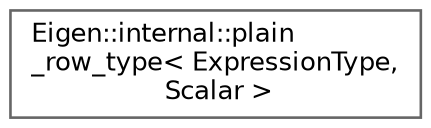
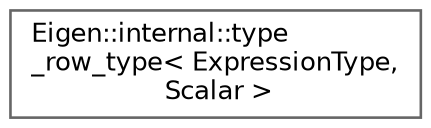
node "Eigen::internal::plain _row_type< ExpressionType, Scalar >": label "Eigen::internal::plain _row_type< ExpressionType, Scalar >" -> "Eigen::internal::type _row_type< ExpressionType, Scalar >"
